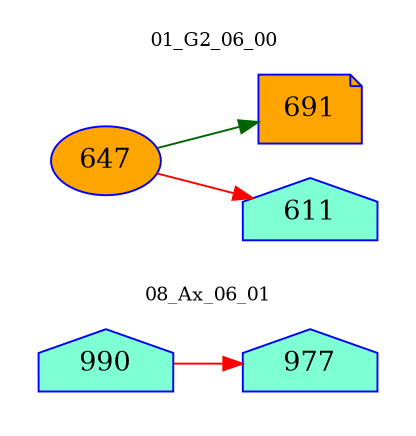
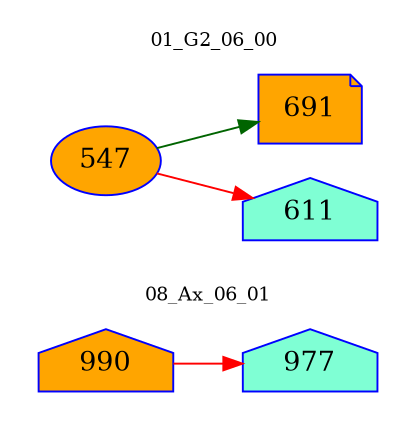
node "647": label "647" -> "547"
node "990": fillcolor aquamarine -> orange
